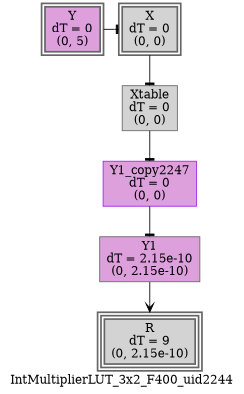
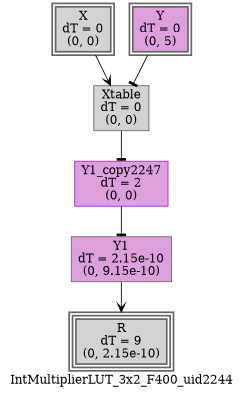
edge "Y dT = 0 (0, 5)" -> "X dT = 0 (0, 0)": now "Y dT = 0 (0, 5)" -> "Xtable dT = 0 (0, 0)"
edge "X dT = 0 (0, 0)" -> "Xtable dT = 0 (0, 0)": arrowhead tee -> vee
node "Y1_copy2247 dT = 0 (0, 0)": label "Y1_copy2247 dT = 0 (0, 0)" -> "Y1_copy2247 dT = 2 (0, 0)"
node "Y1 dT = 2.15e-10 (0, 2.15e-10)": label "Y1 dT = 2.15e-10 (0, 2.15e-10)" -> "Y1 dT = 2.15e-10 (0, 9.15e-10)"
